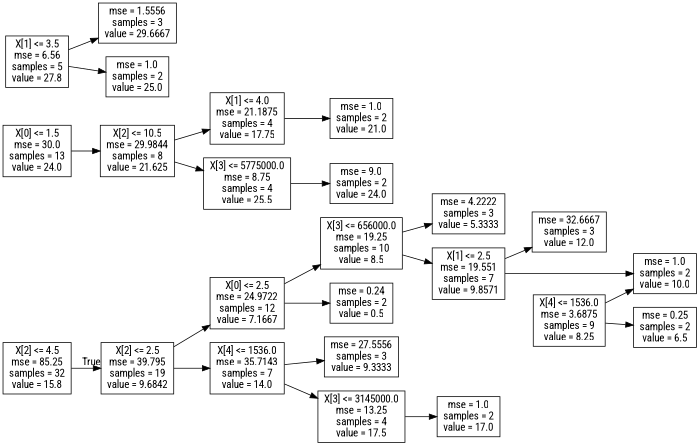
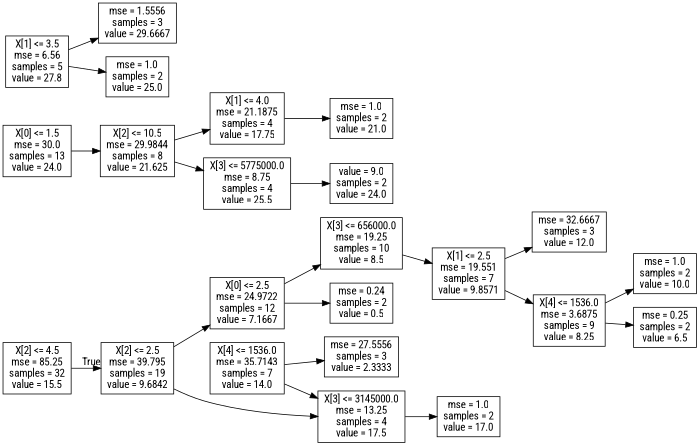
node "mse = 9.0 samples = 2 value = 24.0": label "mse = 9.0 samples = 2 value = 24.0" -> "value = 9.0 samples = 2 value = 24.0"
node "mse = 4.2222 samples = 3 value = 5.3333": removed
edge "X[1] <= 2.5 mse = 19.551 samples = 7 value = 9.8571" -> "mse = 1.0 samples = 2 value = 10.0": now "X[1] <= 2.5 mse = 19.551 samples = 7 value = 9.8571" -> "X[4] <= 1536.0 mse = 3.6875 samples = 9 value = 8.25"
node "mse = 27.5556 samples = 3 value = 9.3333": label "mse = 27.5556 samples = 3 value = 9.3333" -> "mse = 27.5556 samples = 3 value = 2.3333"
node "X[2] <= 4.5 mse = 85.25 samples = 32 value = 15.8": label "X[2] <= 4.5 mse = 85.25 samples = 32 value = 15.8" -> "X[2] <= 4.5 mse = 85.25 samples = 32 value = 15.5"
edge "X[2] <= 2.5 mse = 39.795 samples = 19 value = 9.6842" -> "X[4] <= 1536.0 mse = 35.7143 samples = 7 value = 14.0": now "X[2] <= 2.5 mse = 39.795 samples = 19 value = 9.6842" -> "X[3] <= 3145000.0 mse = 13.25 samples = 4 value = 17.5"
